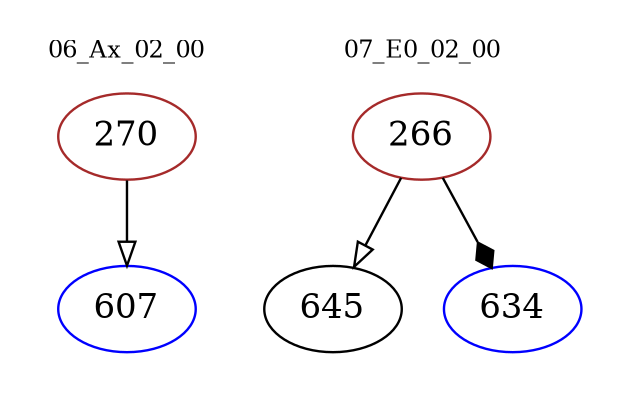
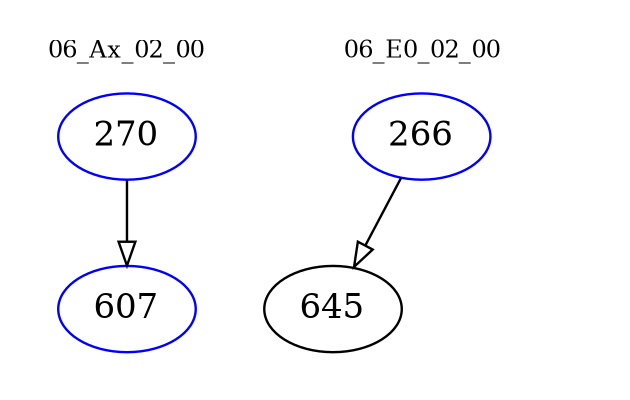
cluster "07_E0_02_00": label "07_E0_02_00" -> "06_E0_02_00"
node "270": color brown -> blue
node "266": color brown -> blue
node "634": removed
